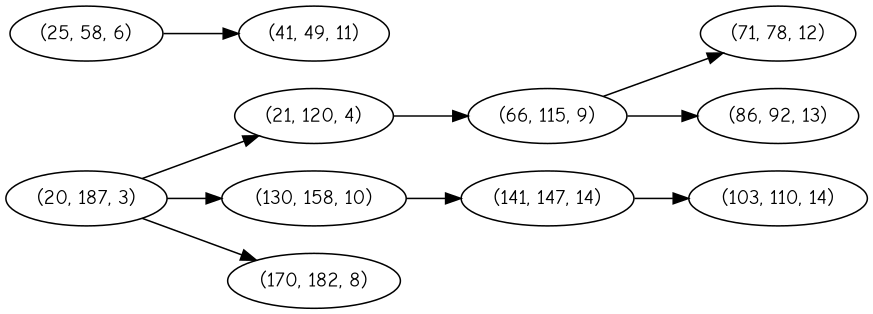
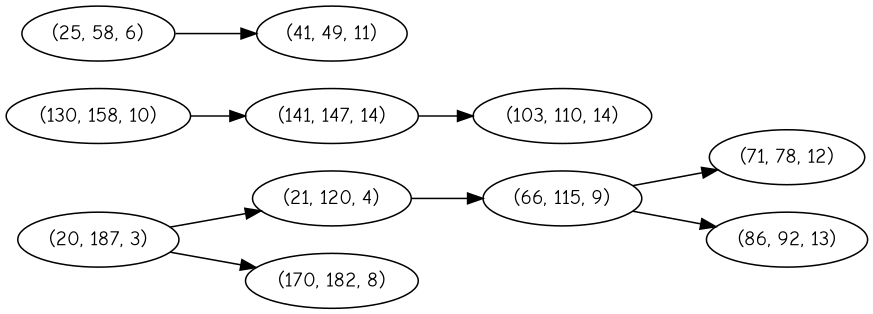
edge "(20, 187, 3)" -> "(130, 158, 10)": removed
